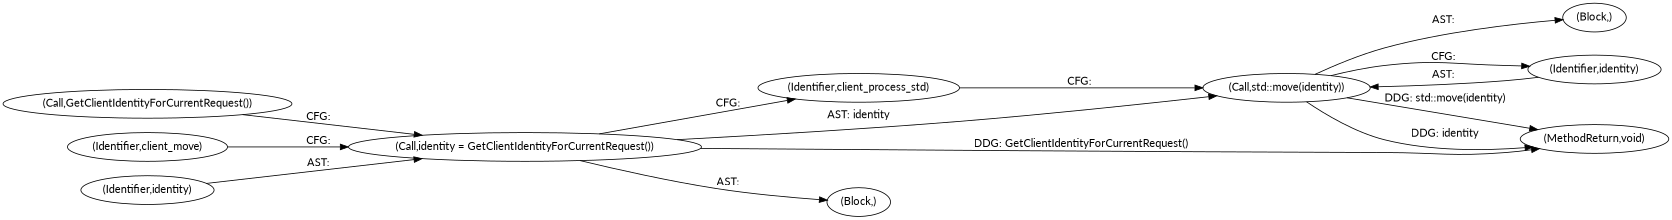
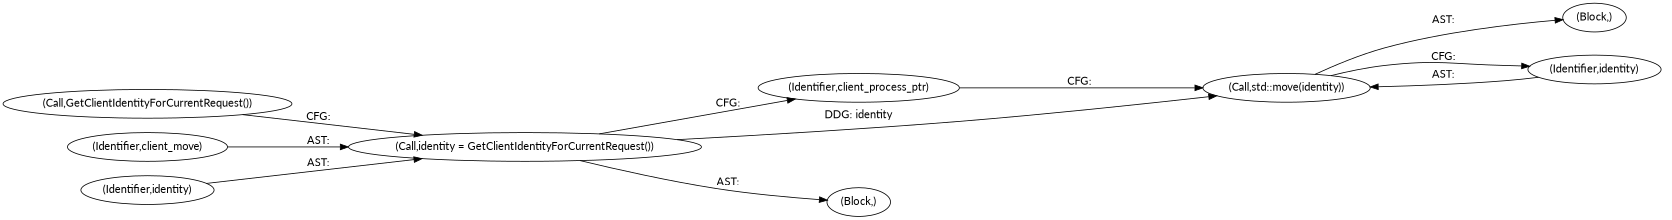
node "(Identifier,client_process_std)": label "(Identifier,client_process_std)" -> "(Identifier,client_process_ptr)"
edge "(Call,identity = GetClientIdentityForCurrentRequest())" -> "(Call,std::move(identity))": label "AST: identity" -> "DDG: identity"
node "(MethodReturn,void)": removed
edge "(Identifier,client_move)" -> "(Call,identity = GetClientIdentityForCurrentRequest())": label "CFG: " -> "AST: "
